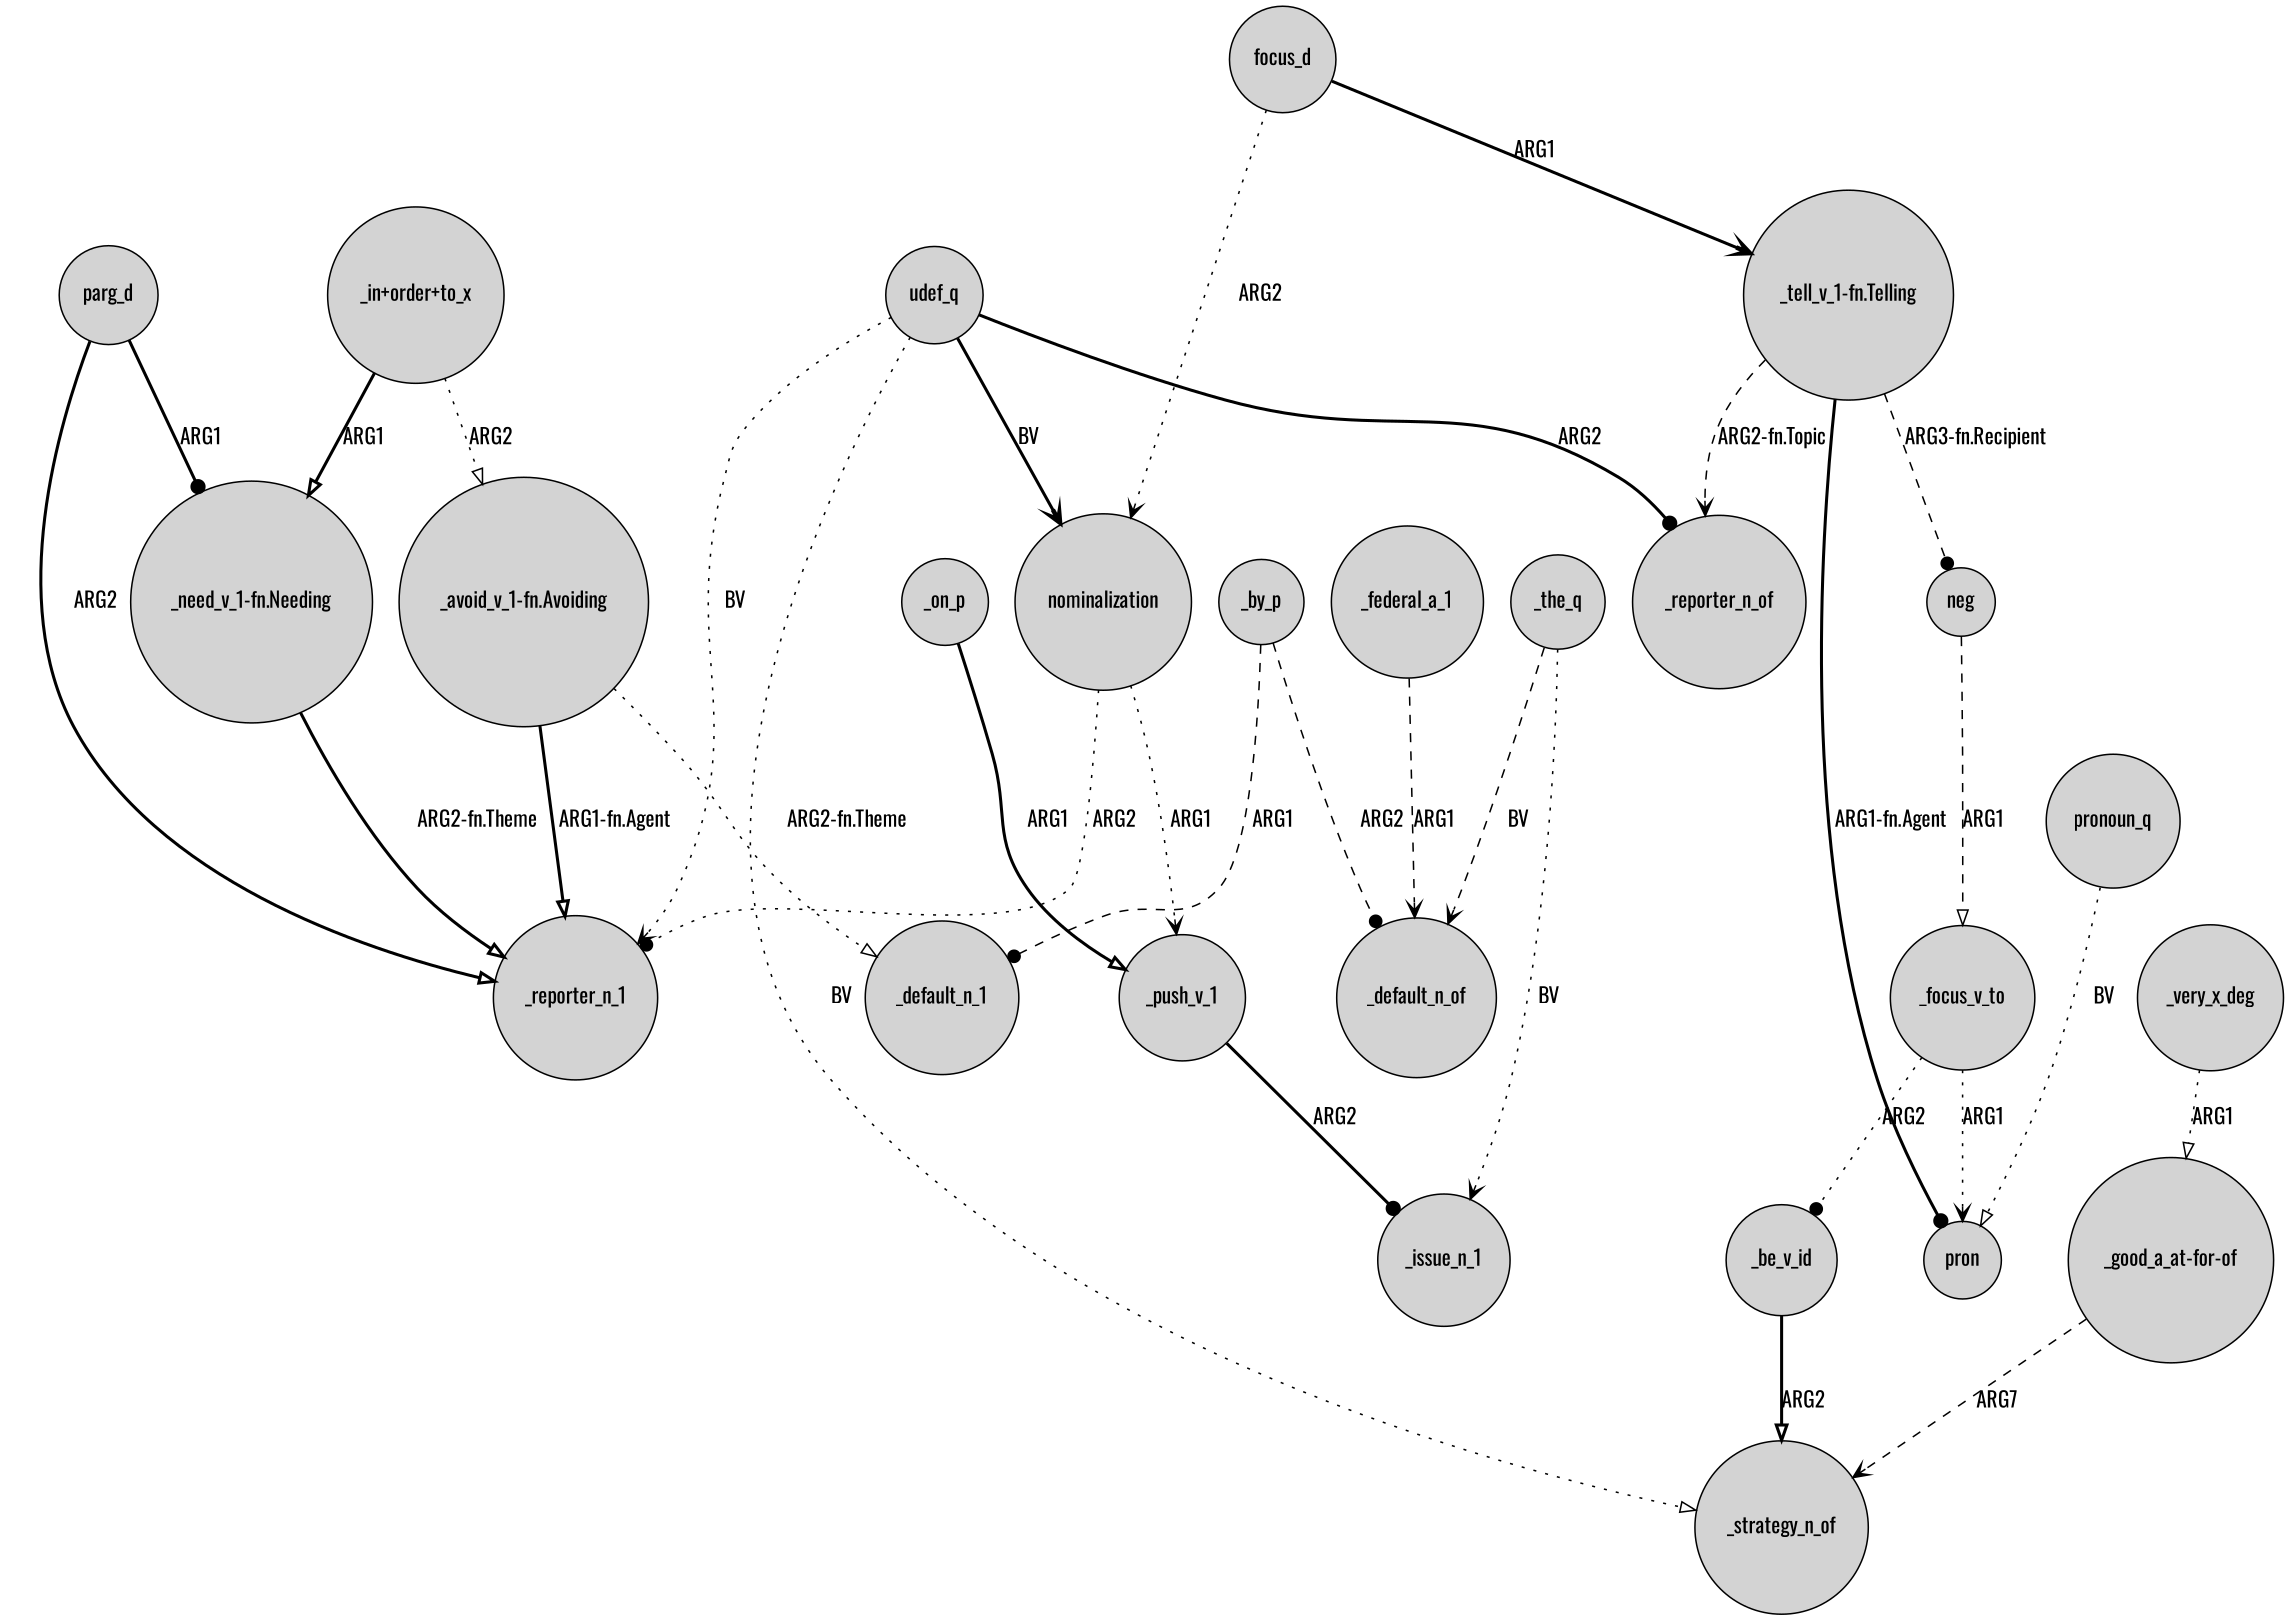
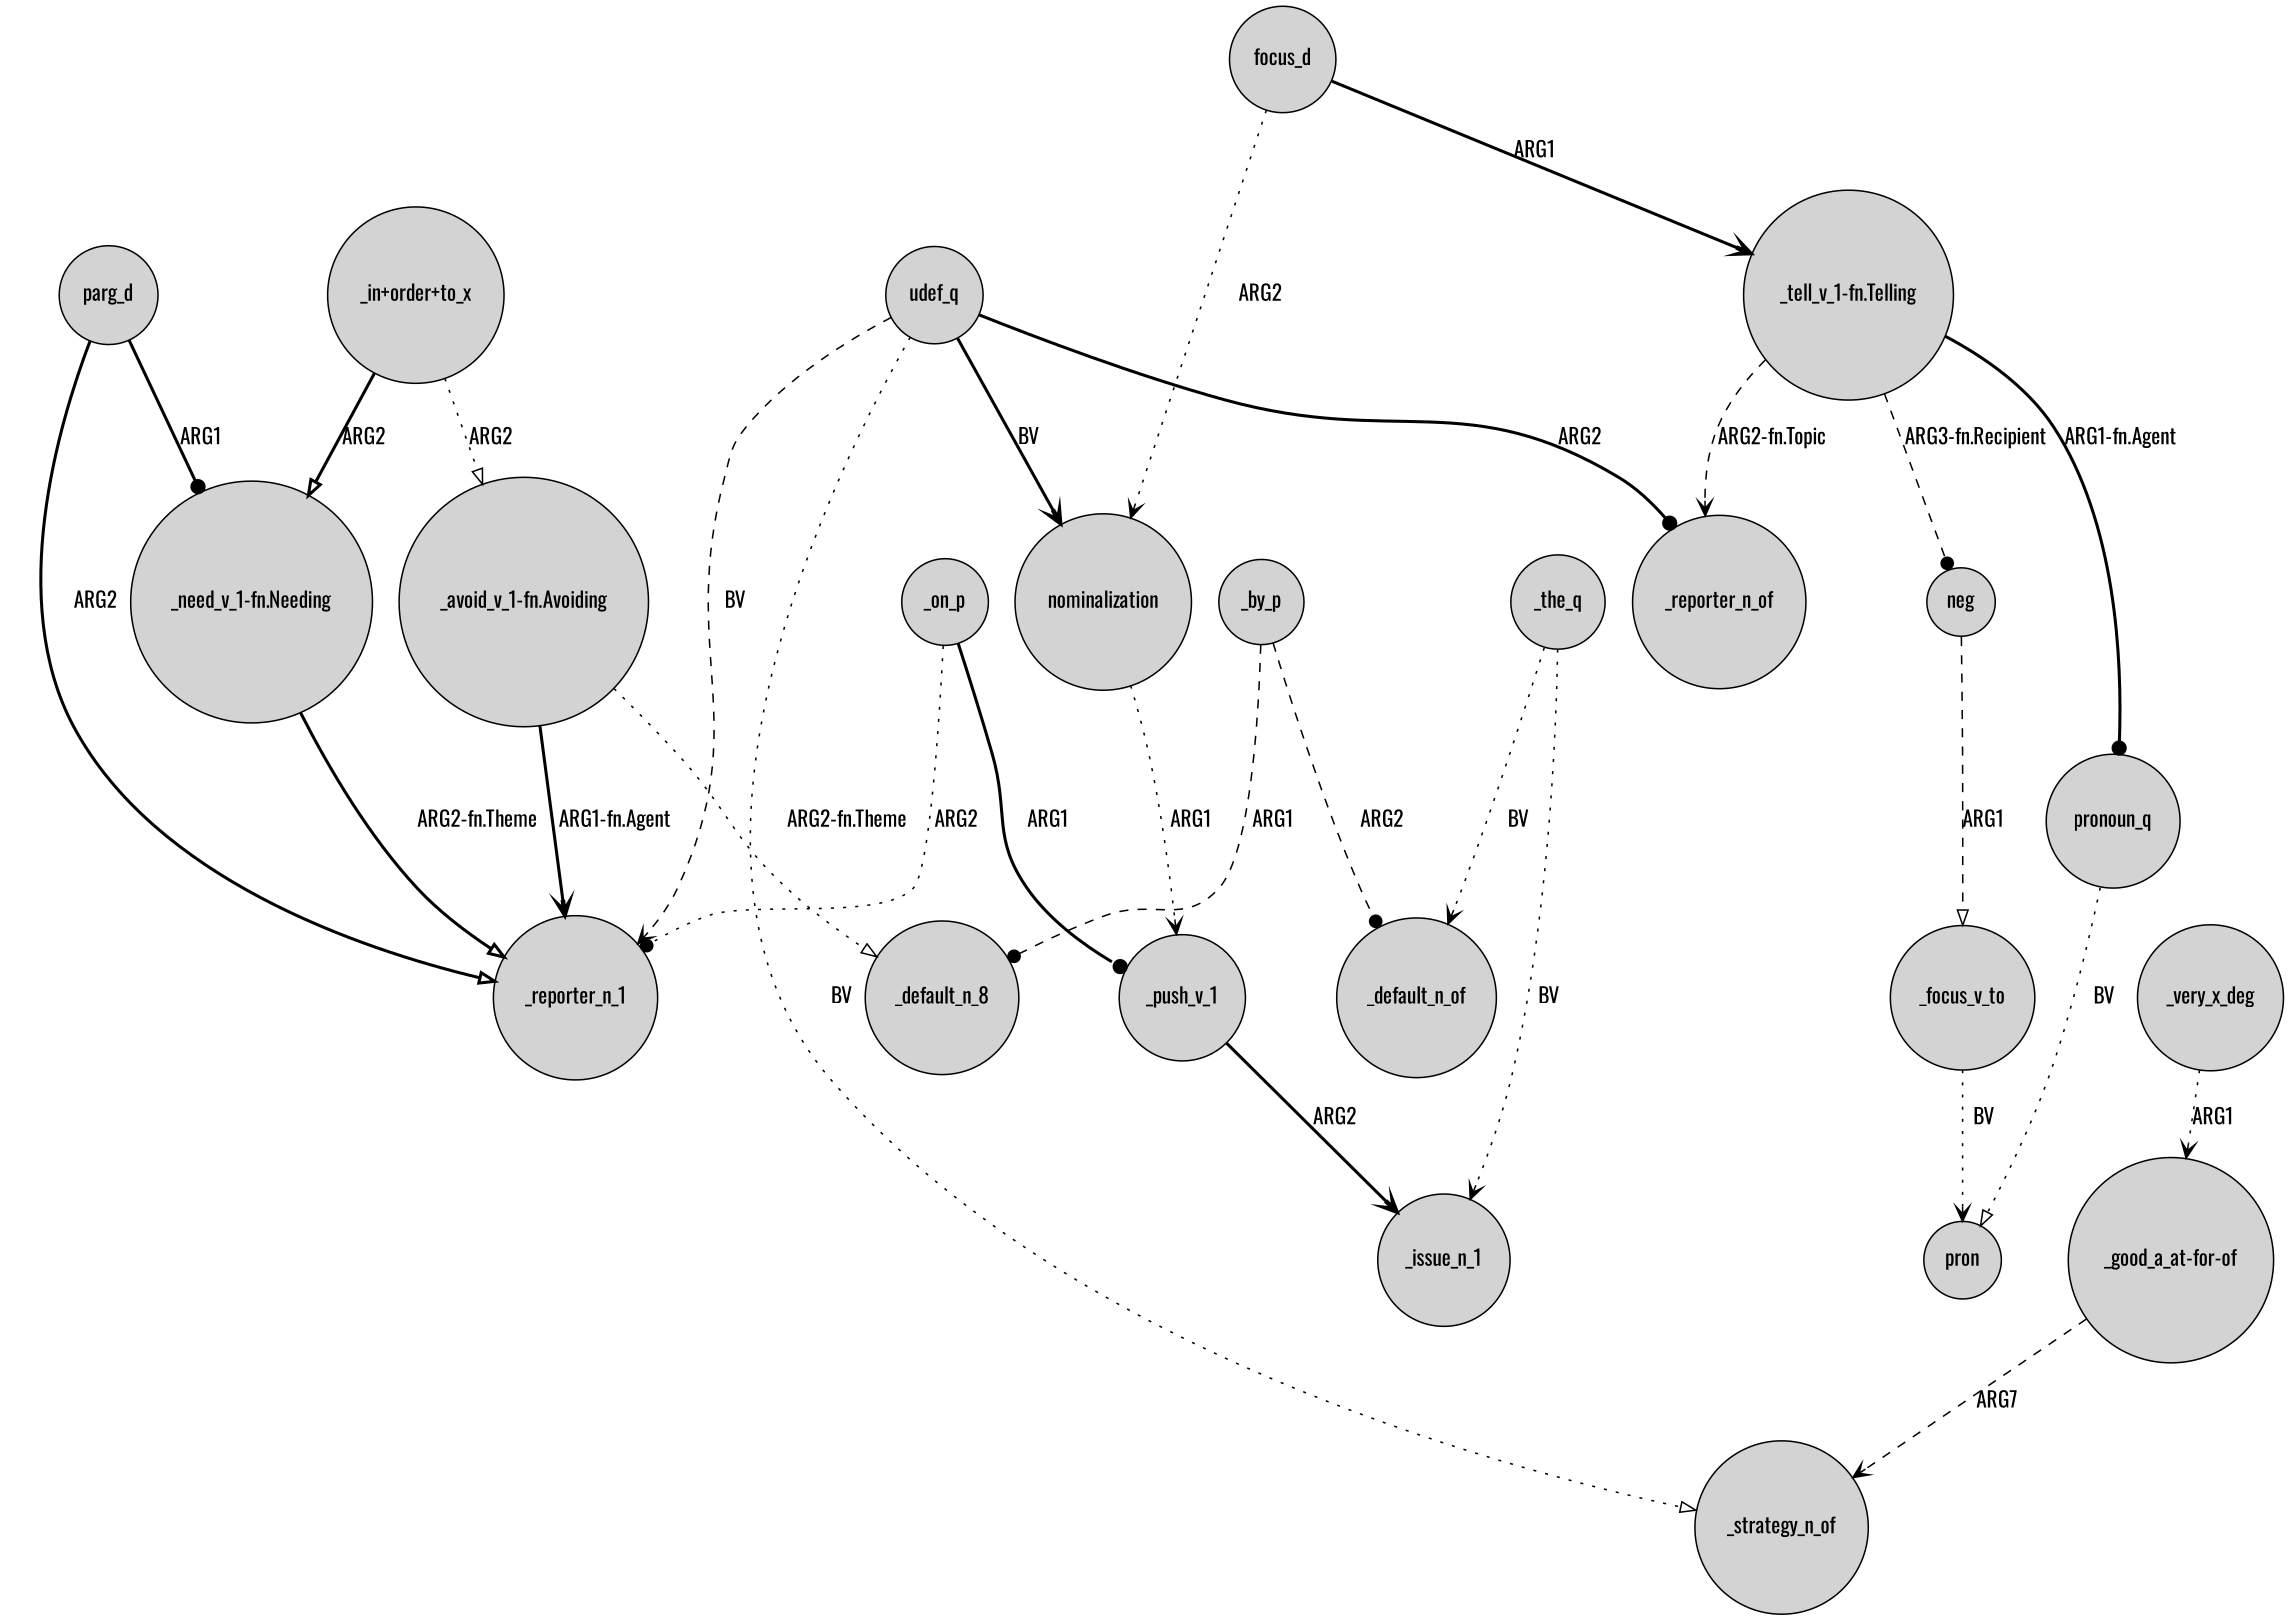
edge "_in+order+to_x" -> "_need_v_1-fn.Needing": label "ARG1" -> "ARG2"
edge "udef_q" -> "_reporter_n_1": style dotted -> dashed
node "_federal_a_1": removed
edge "_the_q" -> "_default_n_of": style dashed -> dotted
edge "_avoid_v_1-fn.Avoiding" -> "_reporter_n_1": arrowhead onormal -> vee
edge "_tell_v_1-fn.Telling" -> "pron": now "_tell_v_1-fn.Telling" -> "pronoun_q"
edge "_on_p" -> "_push_v_1": arrowhead onormal -> dot
edge "nominalization" -> "_reporter_n_1": now "_on_p" -> "_reporter_n_1"
node "_default_n_1": label "_default_n_1" -> "_default_n_8"
edge "_very_x_deg" -> "_good_a_at-for-of": arrowhead onormal -> vee
edge "_focus_v_to" -> "pron": label "ARG1" -> "BV"
edge "_push_v_1" -> "_issue_n_1": arrowhead dot -> vee
node "_be_v_id": removed
